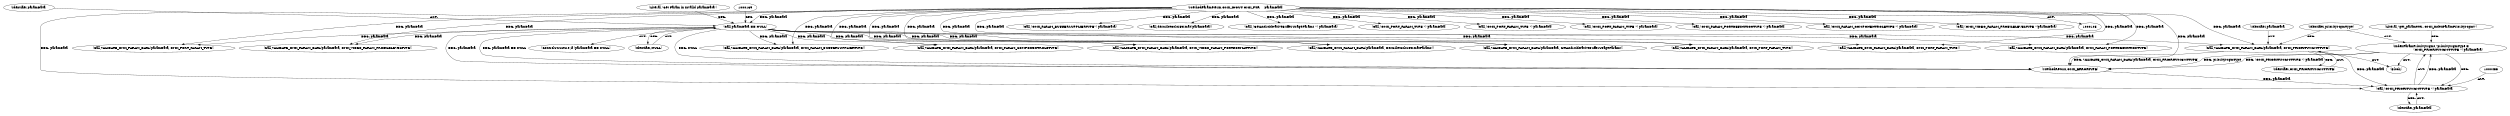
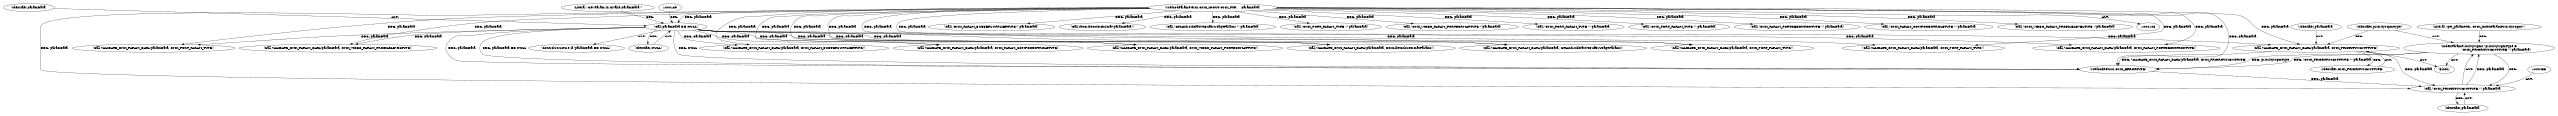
node "(Call,(OMX_VIDEO_PARAM_PORTFORMATTYPE *)paramData)": added
